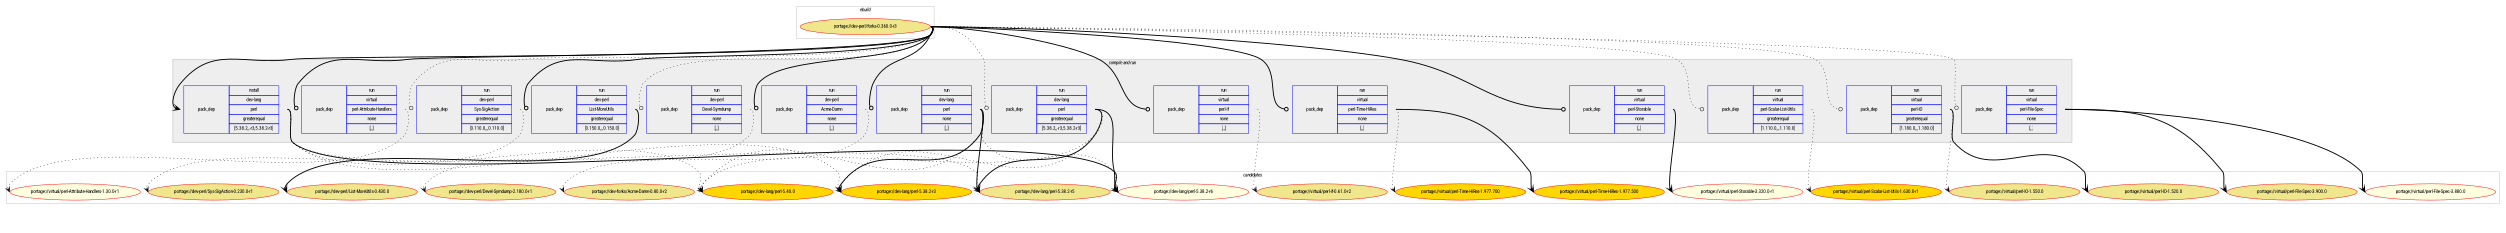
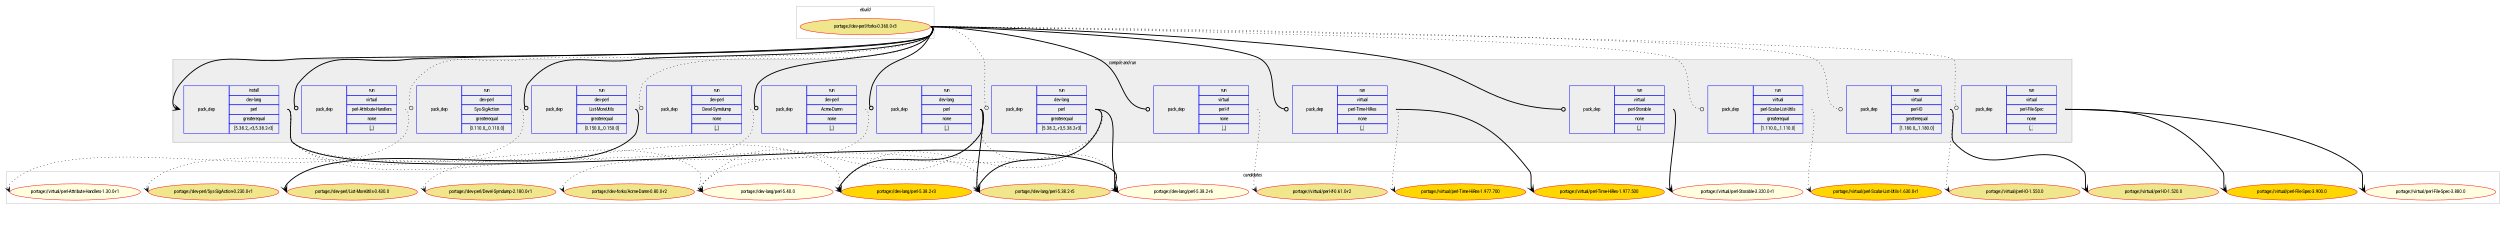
node "portage://dev-lang/perl-5.40.0": fillcolor gold -> lightyellow
node "portage://virtual/perl-File-Spec-3.900.0": fillcolor khaki -> gold
